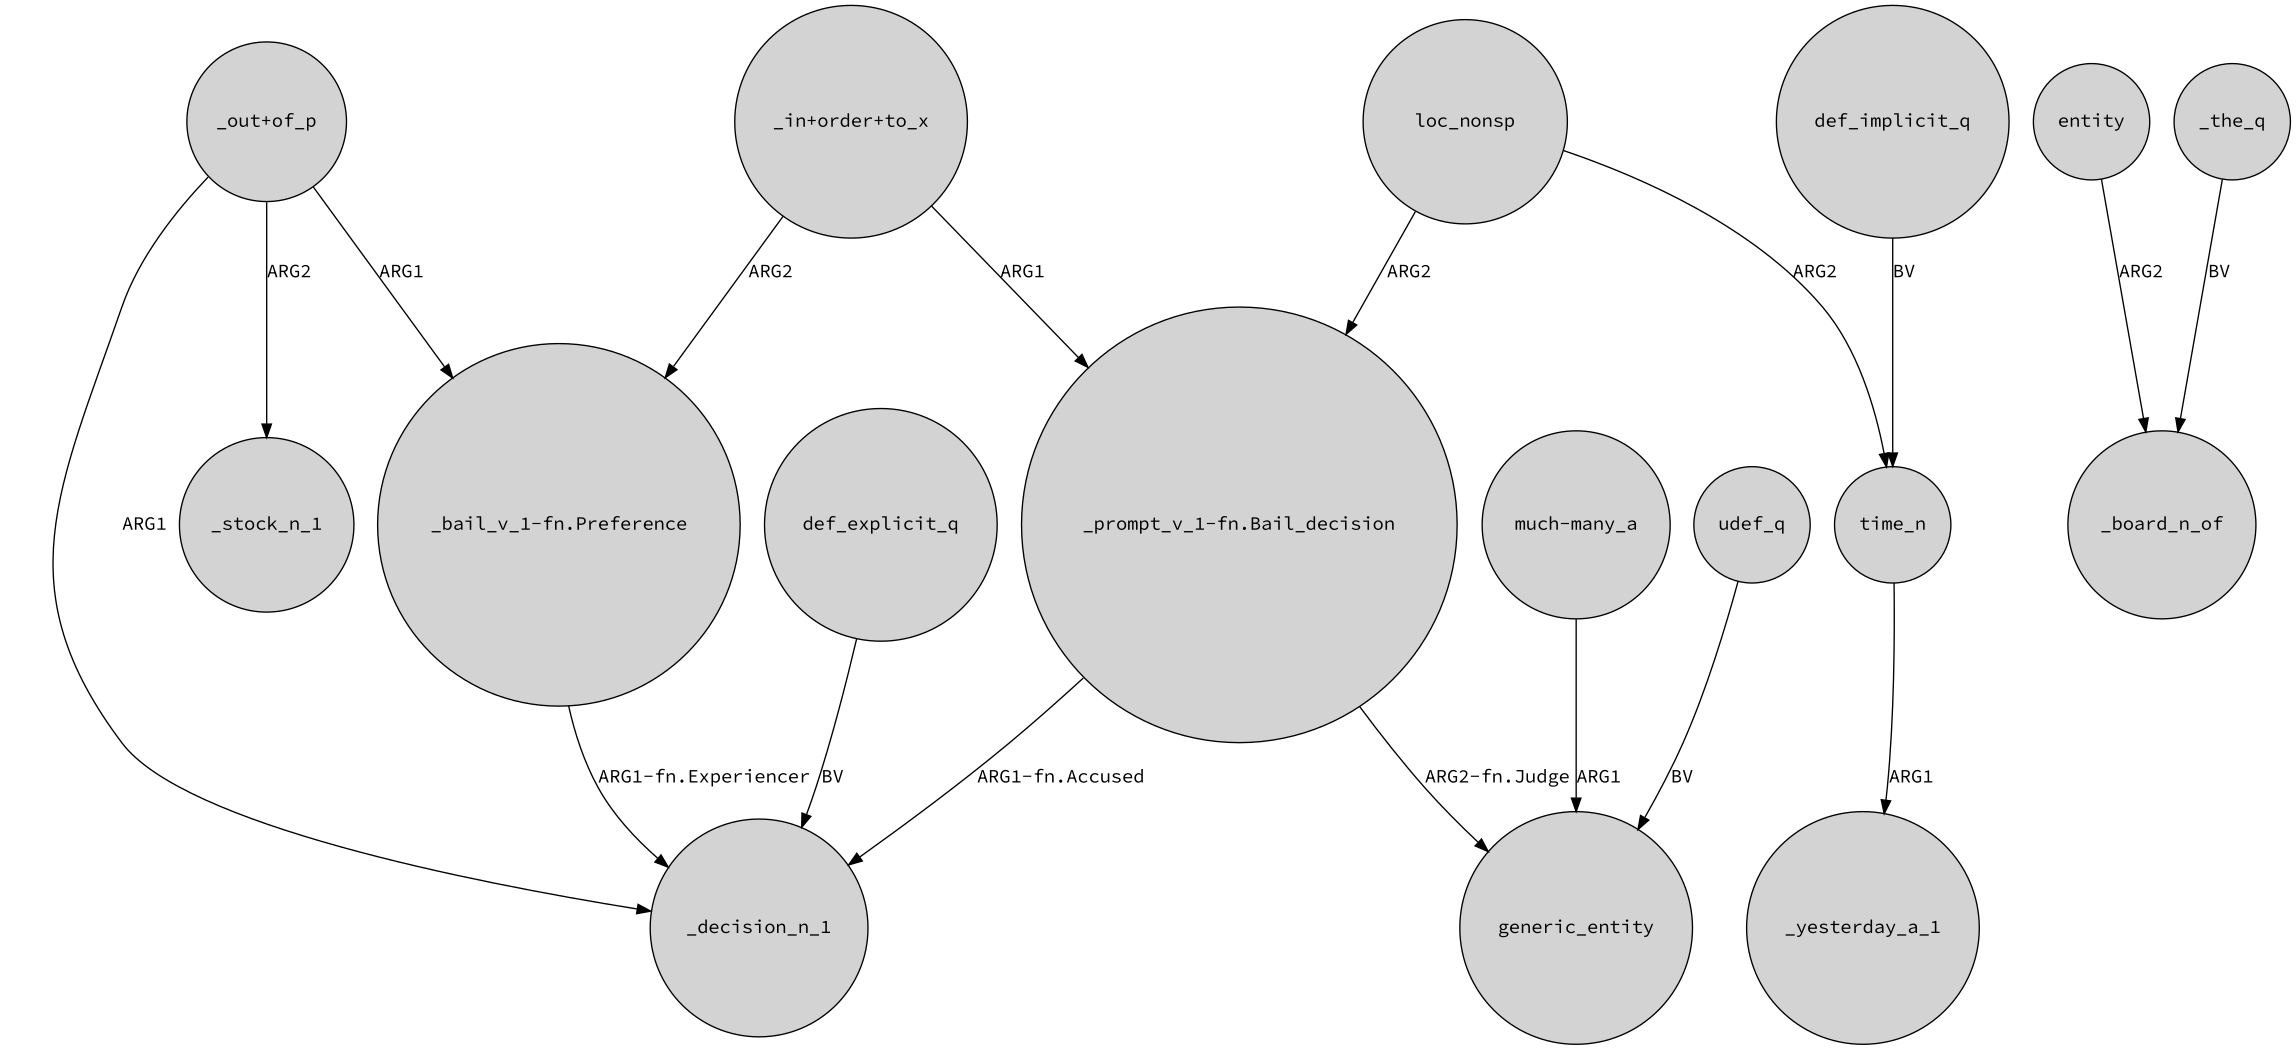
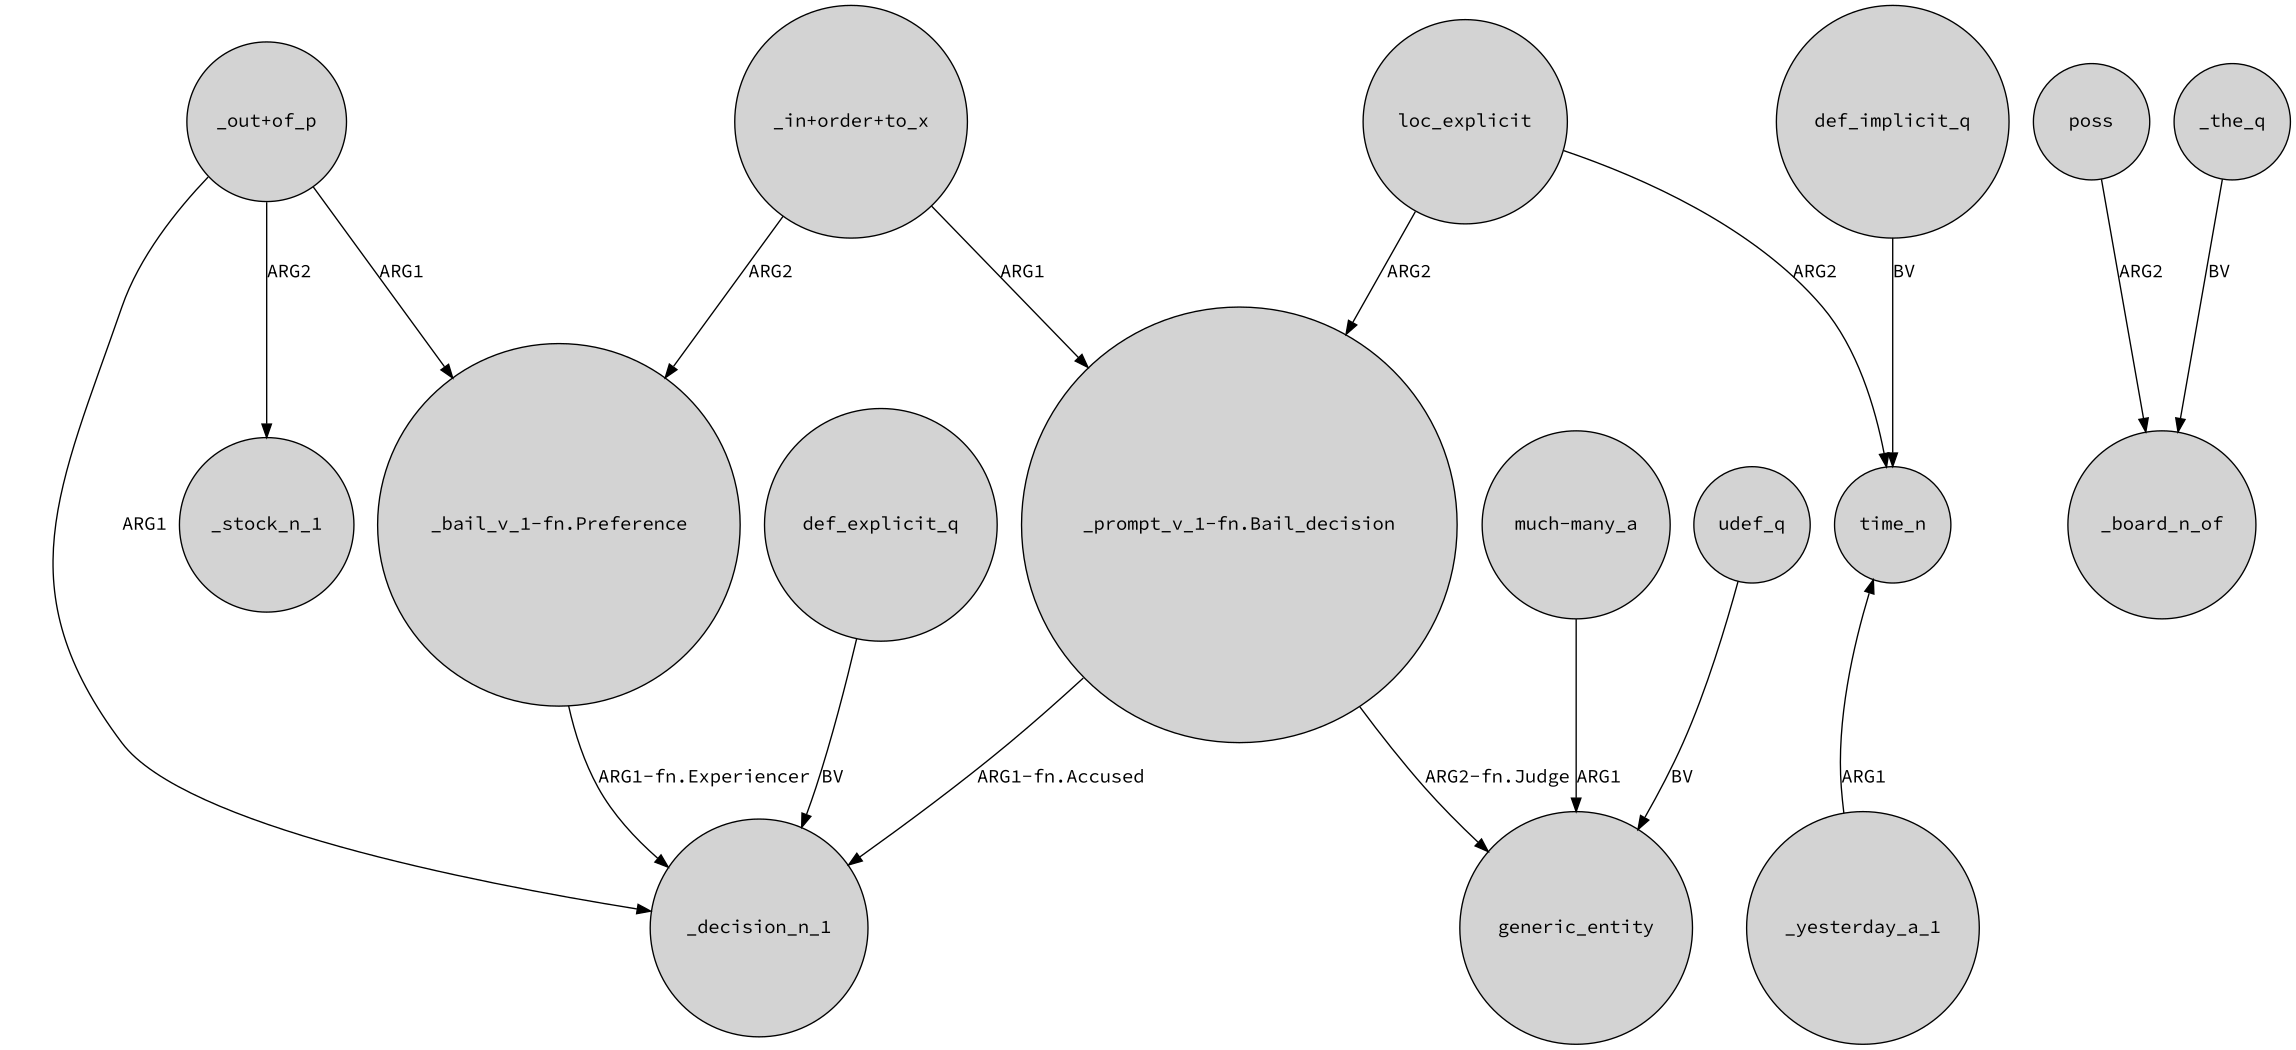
node "loc_nonsp": label "loc_nonsp" -> "loc_explicit"
node "entity": label "entity" -> "poss"
edge "time_n" -> "_yesterday_a_1": reversed
